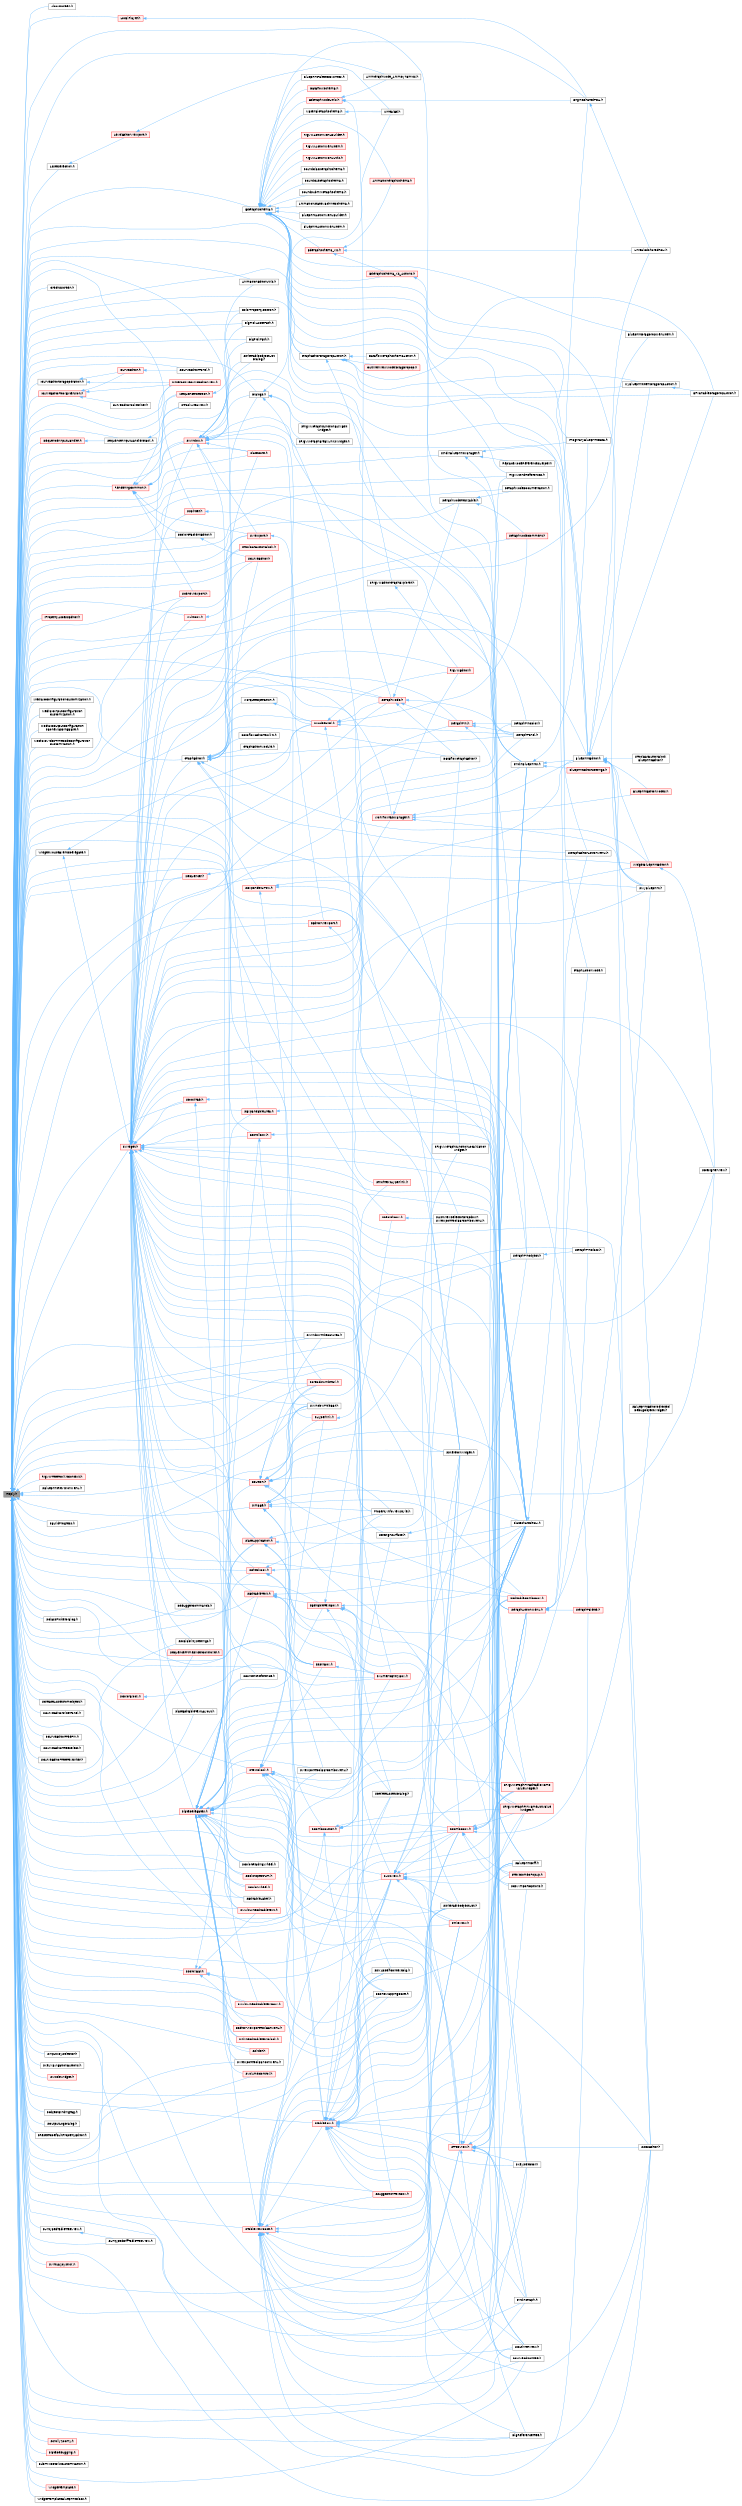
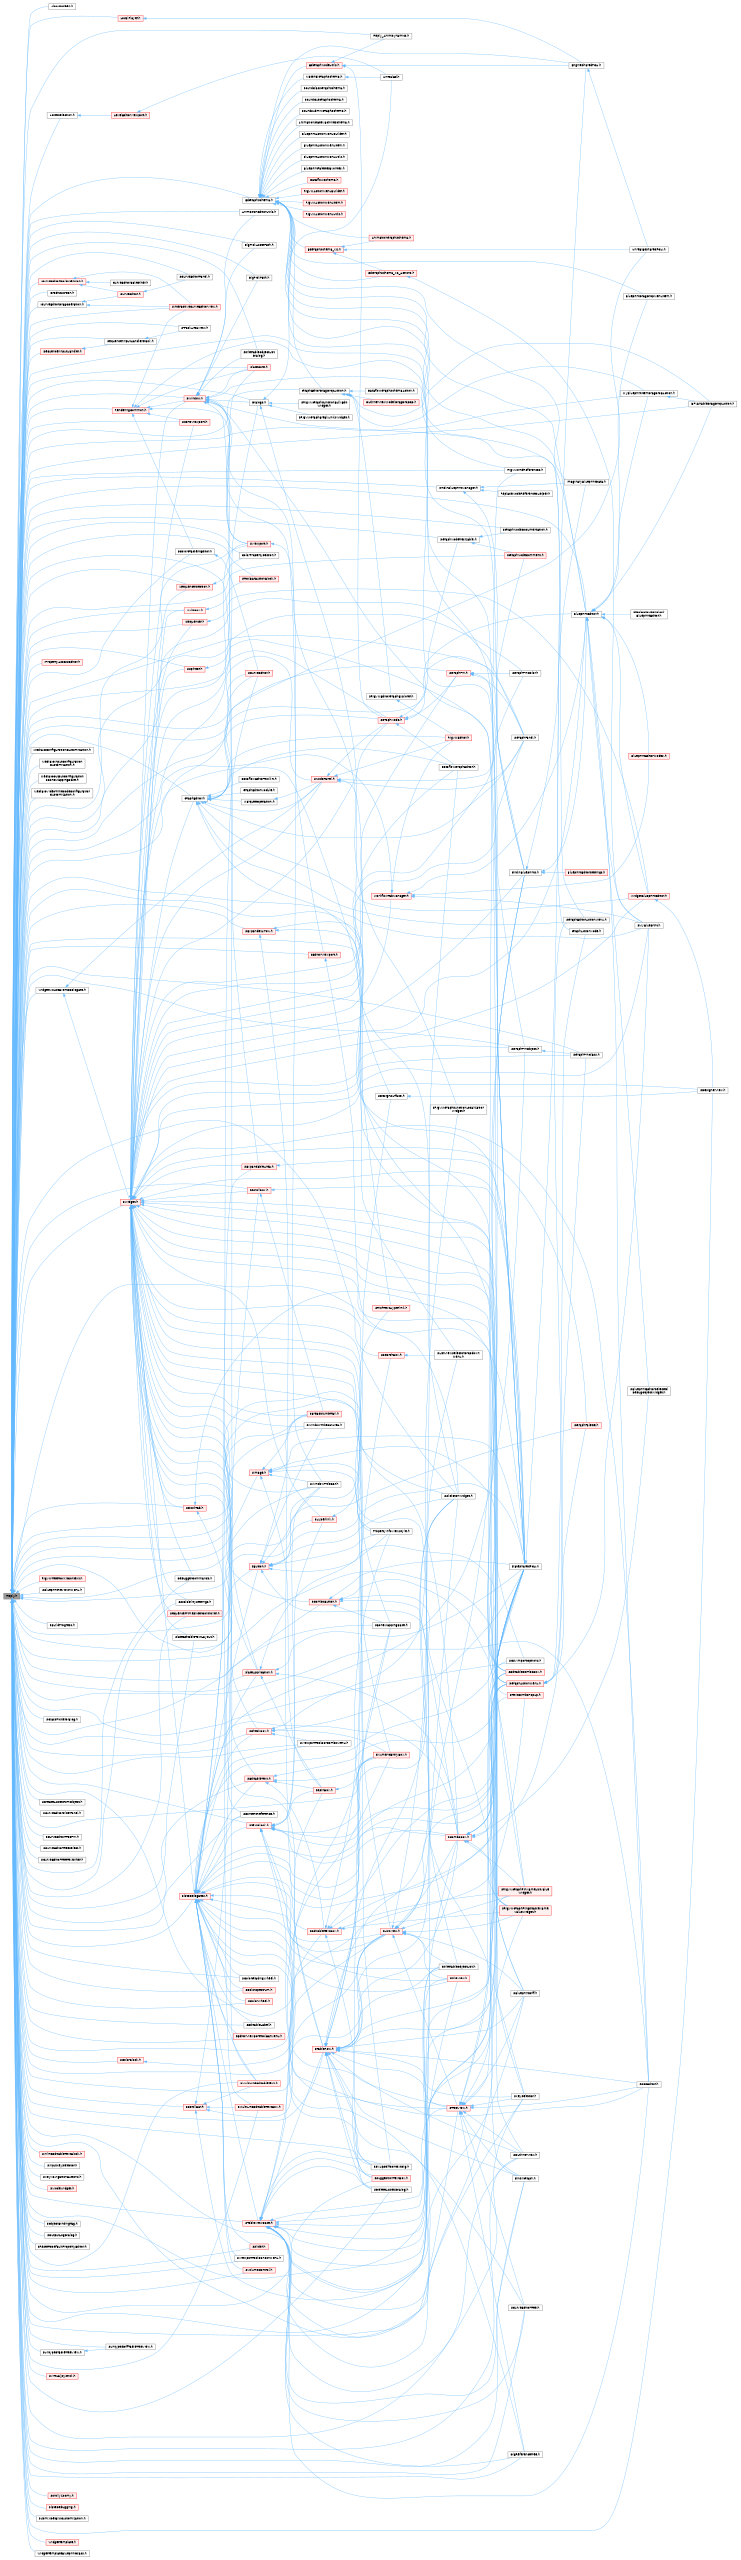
node "AnimGraphNode_AnimDynamics.h": label "AnimGraphNode_AnimDynamics.h" -> "Reply_AnimDynamics.h"
node "BlueprintActionMenuUtils.h": added
node "SListViewSelectorDropdown SViewportToolBarComboMenu.h": label "SListViewSelectorDropdown SViewportToolBarComboMenu.h" -> "SListViewSelectorDropdown Menu.h"
edge "SInlineEditableTextBlock.h" -> "SlateDelegates.h": now "SFixupSelfContextDlg.h" -> "SlateDelegates.h"
